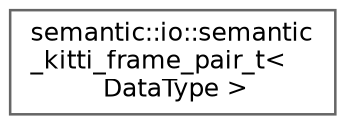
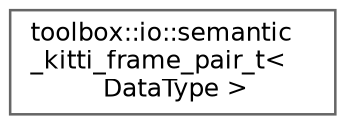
node "semantic::io::semantic _kitti_frame_pair_t< DataType >": label "semantic::io::semantic _kitti_frame_pair_t< DataType >" -> "toolbox::io::semantic _kitti_frame_pair_t< DataType >"
